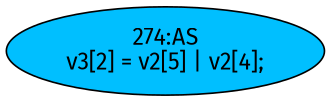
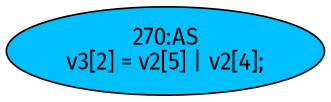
node "274:AS v3[2] = v2[5] | v2[4];": label "274:AS v3[2] = v2[5] | v2[4];" -> "270:AS v3[2] = v2[5] | v2[4];"
